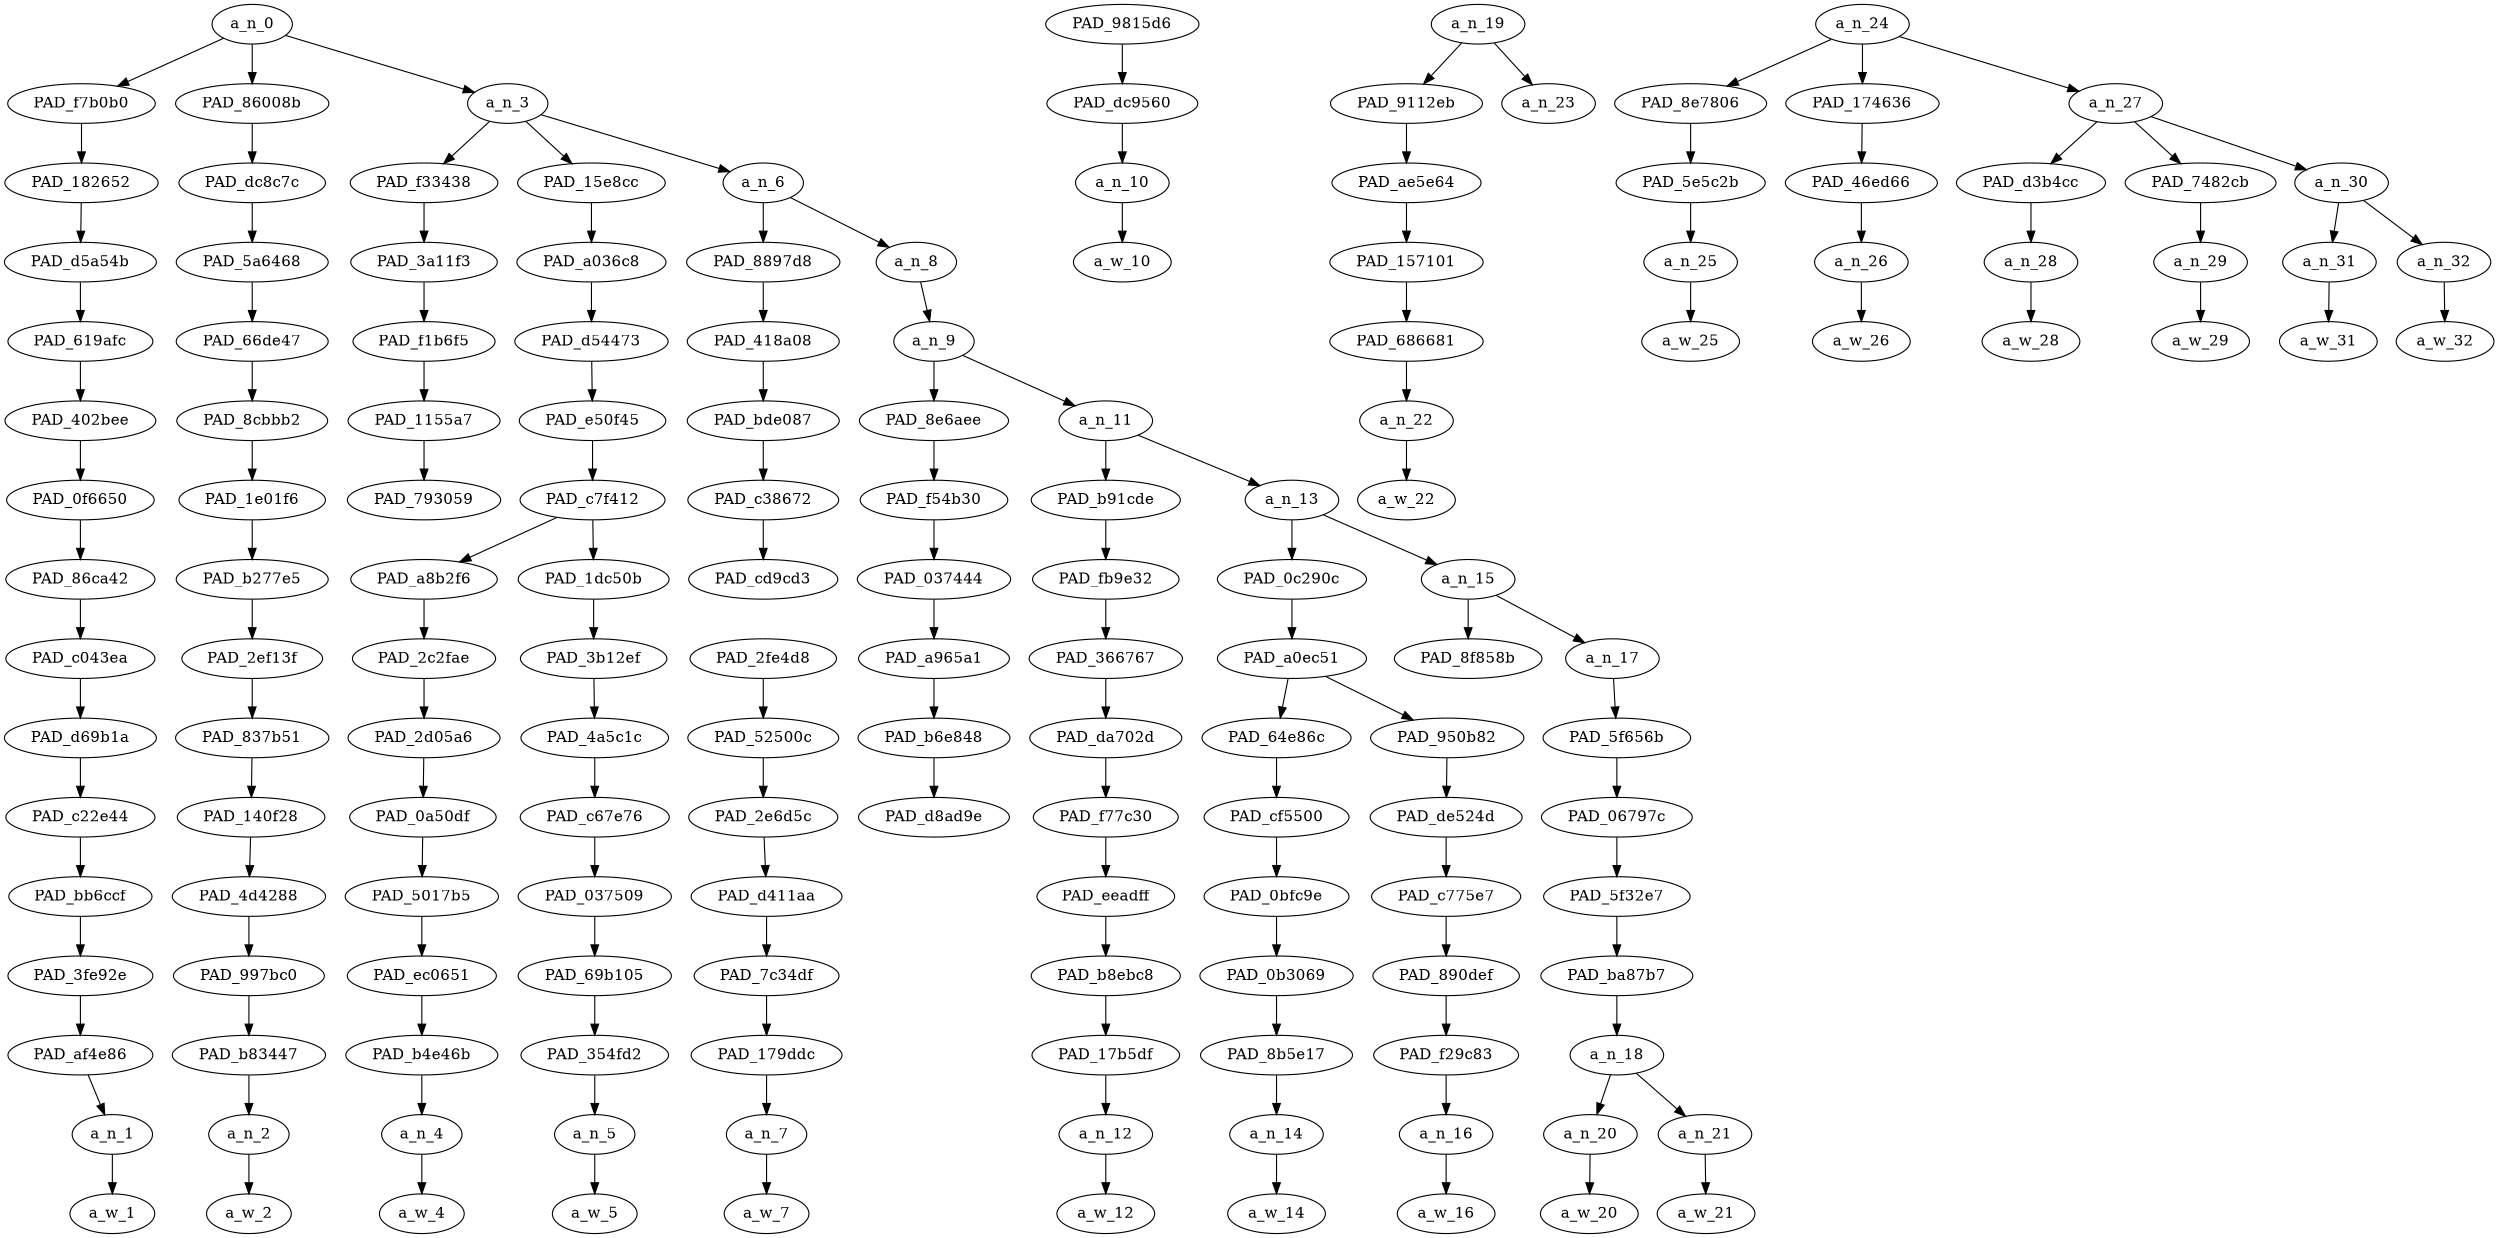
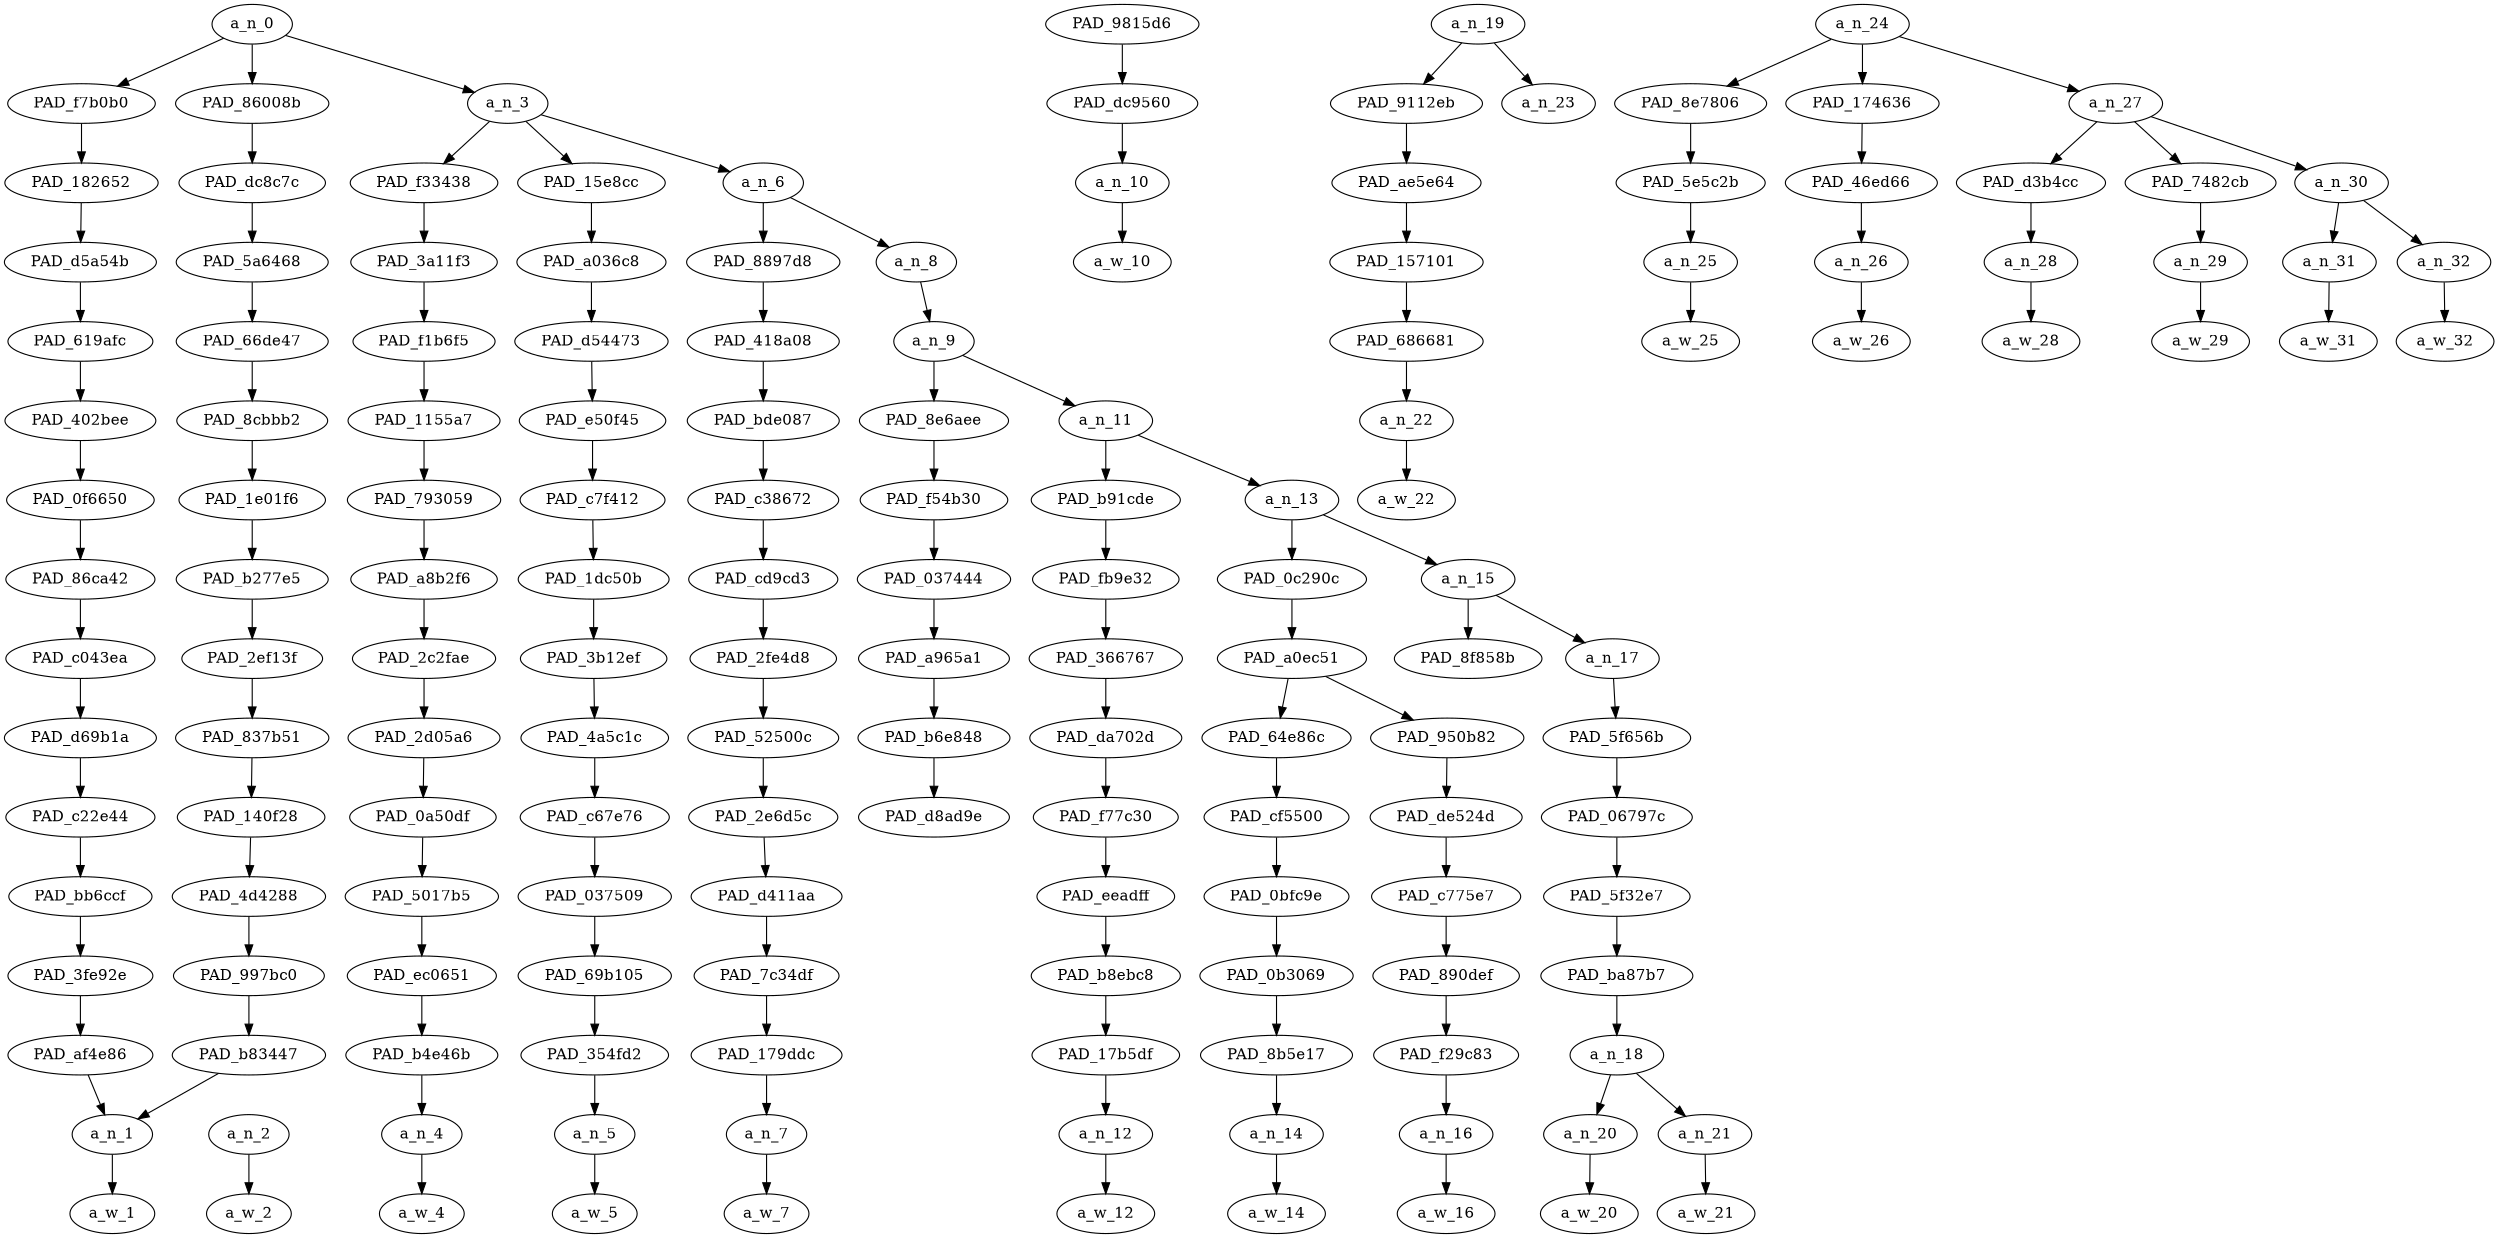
edge "PAD_c7f412" -> "PAD_a8b2f6": now "PAD_793059" -> "PAD_a8b2f6"
edge "PAD_cd9cd3" -> "PAD_2fe4d8": added
edge "PAD_b83447" -> "a_n_2": now "PAD_b83447" -> "a_n_1"
